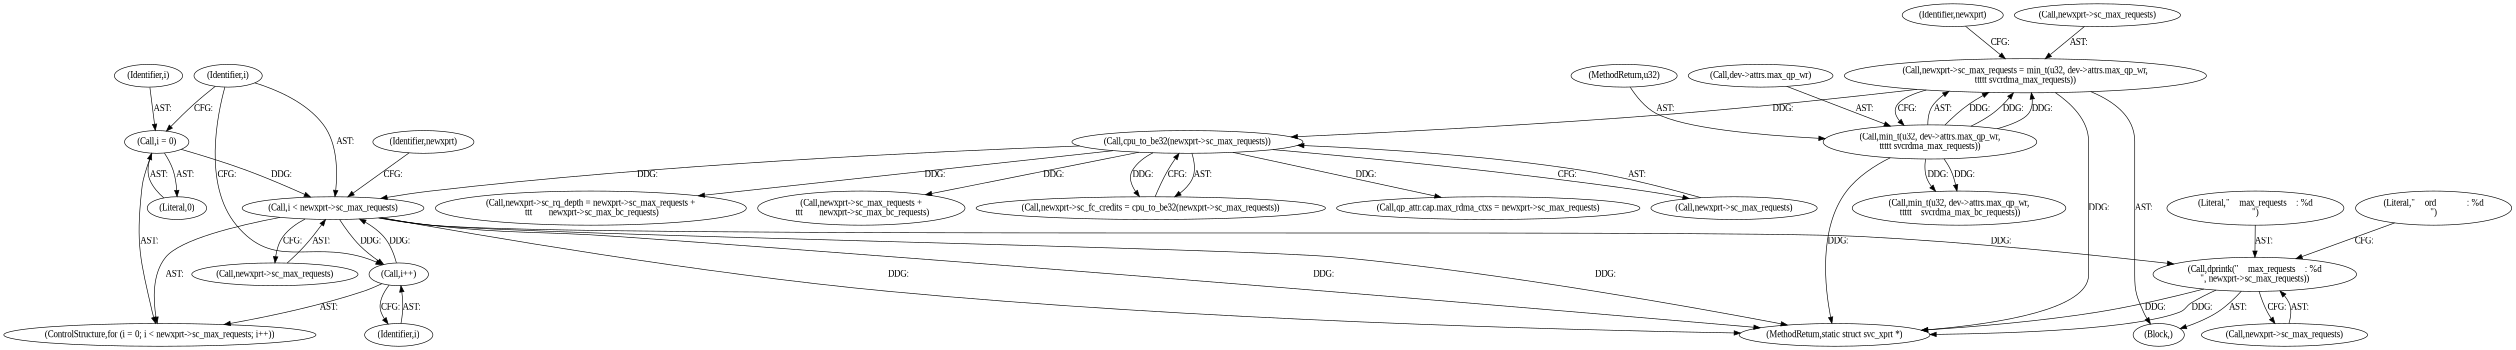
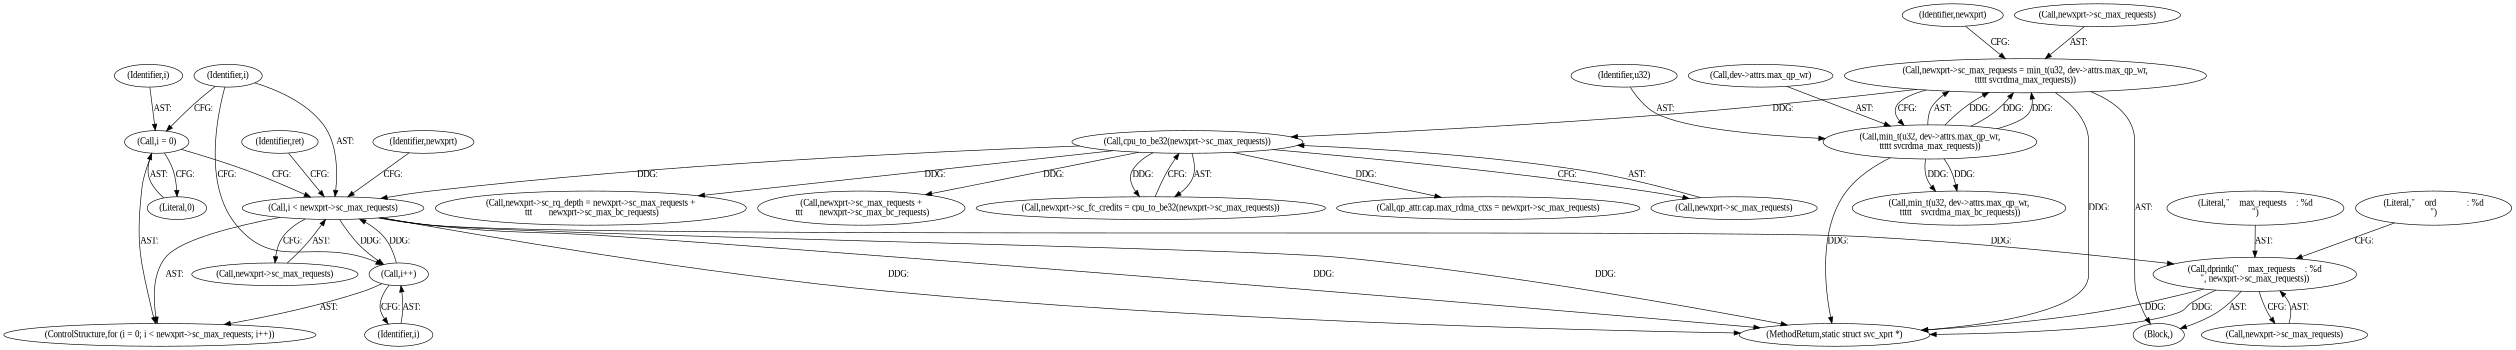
node "(MethodReturn,u32)": label "(MethodReturn,u32)" -> "(Identifier,u32)"
node "(Identifier,ret)": added
edge "(Call,i = 0)" -> "(Literal,0)": label "AST: " -> "CFG: "
edge "(Call,i = 0)" -> "(Call,i < newxprt->sc_max_requests)": label "DDG: " -> "CFG: "
